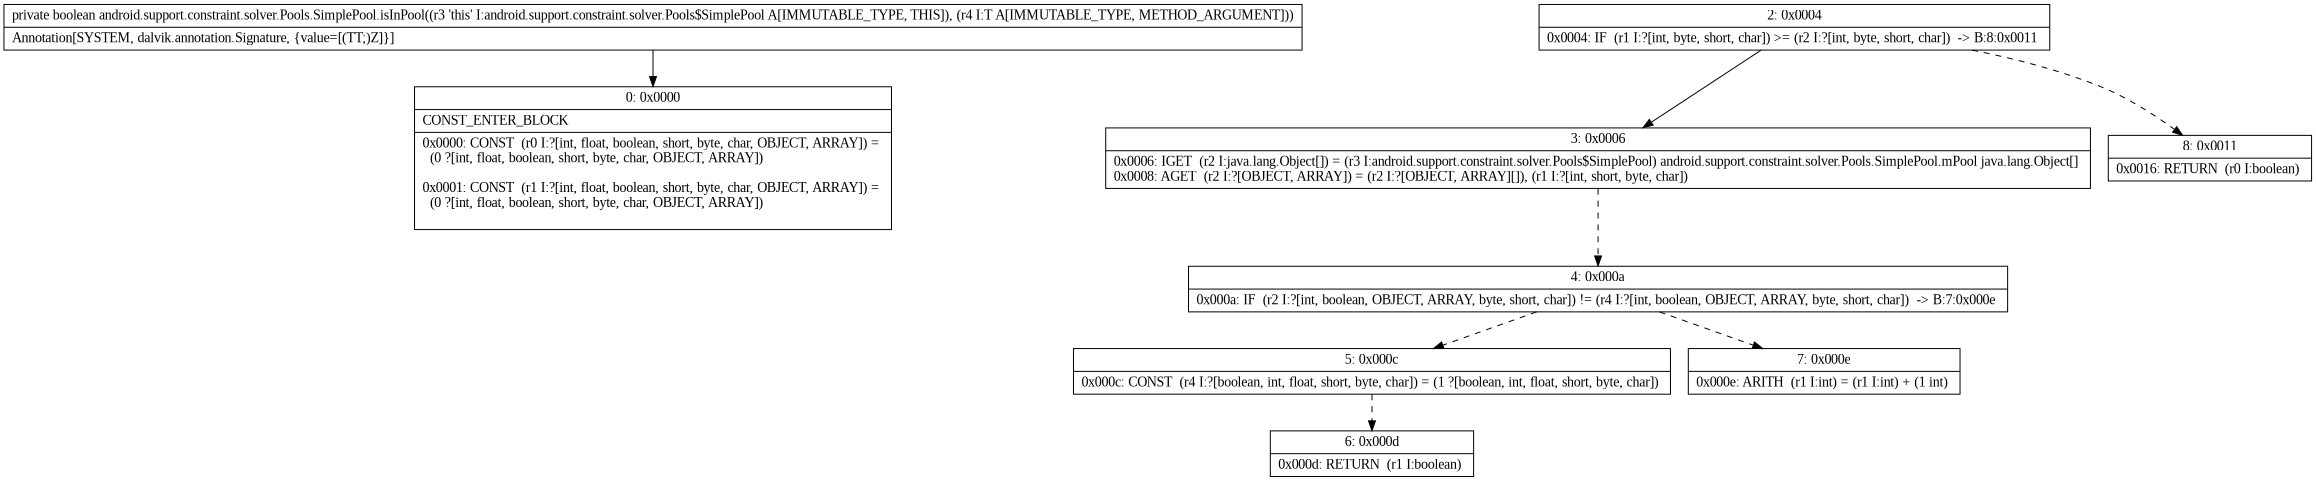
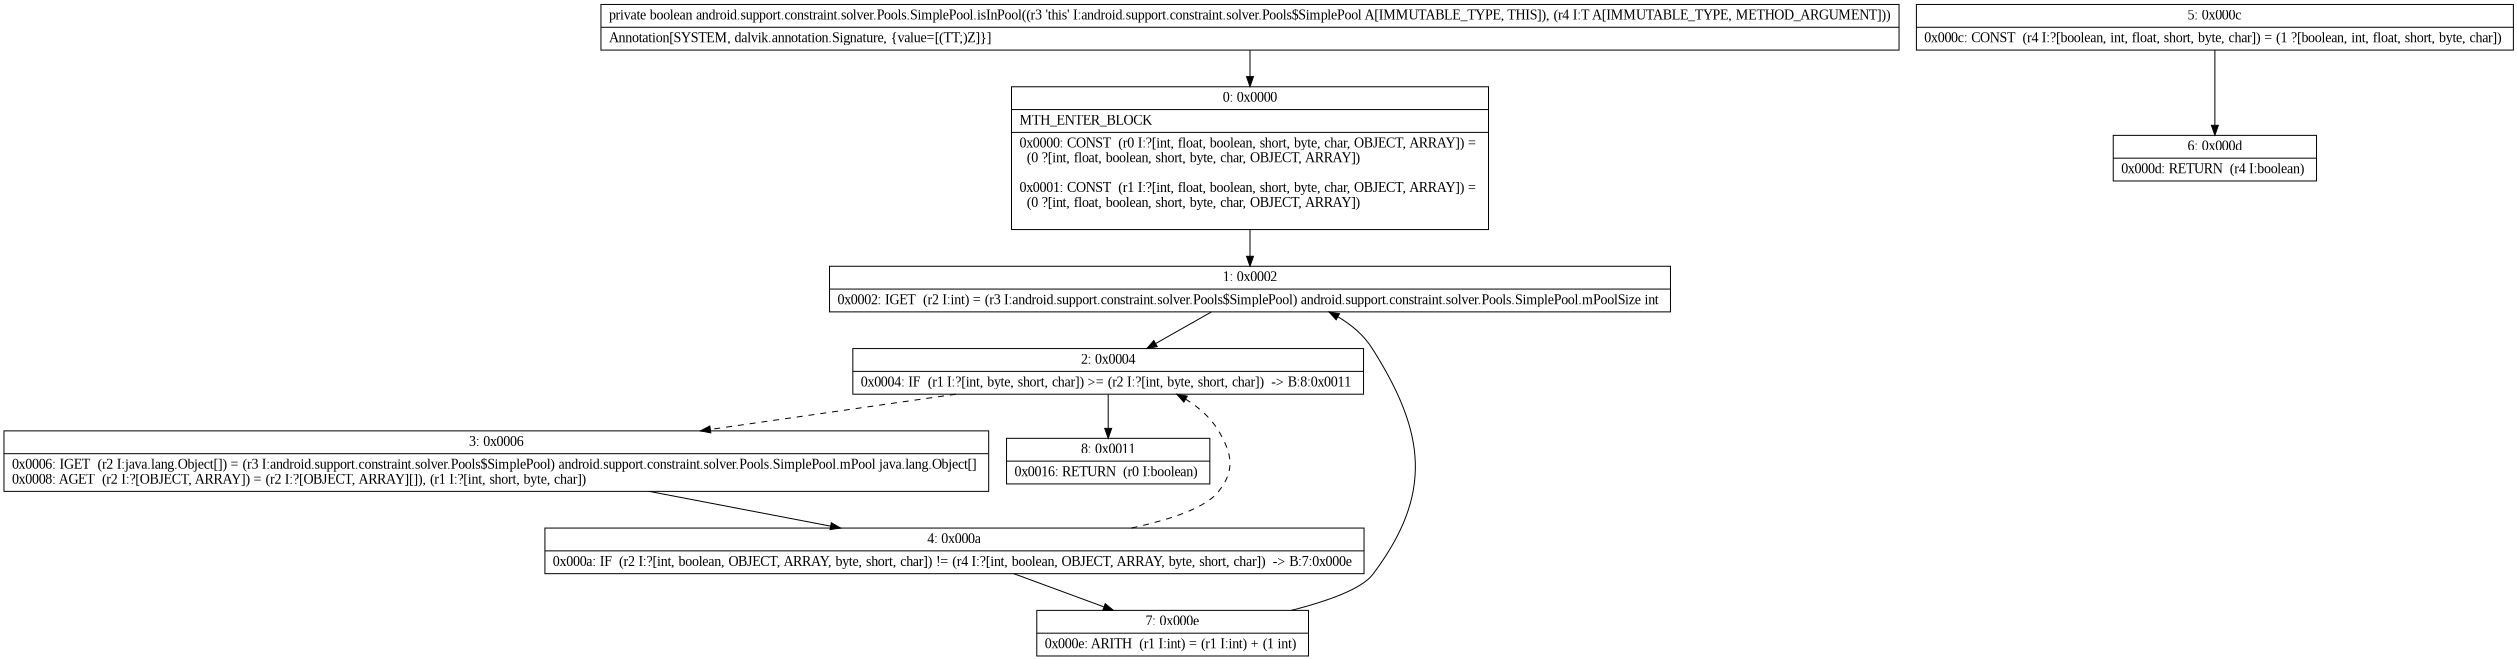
edge "2: 0x0004" -> "8: 0x0011": style dashed -> solid
edge "2: 0x0004" -> "3: 0x0006": style solid -> dashed
node "0: 0x0000": text "CONST_ENTER_BLOCK" -> "MTH_ENTER_BLOCK"
edge "3: 0x0006" -> "4: 0x000a": style dashed -> solid
node "1: 0x0002": added
edge "4: 0x000a" -> "5: 0x000c": now "4: 0x000a" -> "2: 0x0004"
edge "4: 0x000a" -> "7: 0x000e": style dashed -> solid
edge "5: 0x000c" -> "6: 0x000d": style dashed -> solid
node "6: 0x000d": text "0x000d: RETURN  (r1 I:boolean)" -> "0x000d: RETURN  (r4 I:boolean)"
